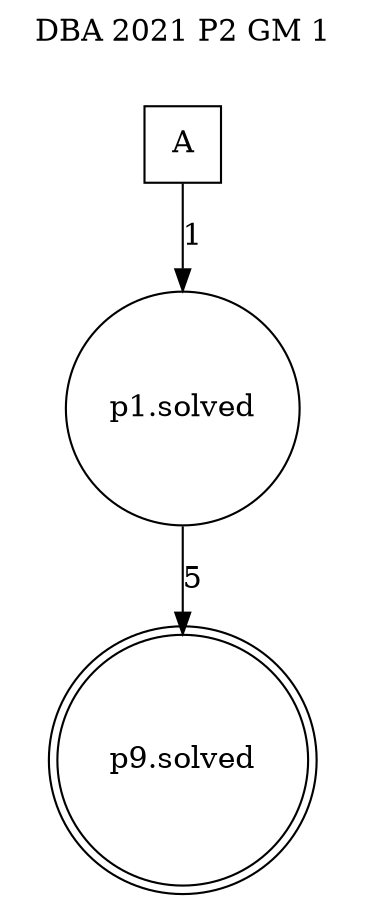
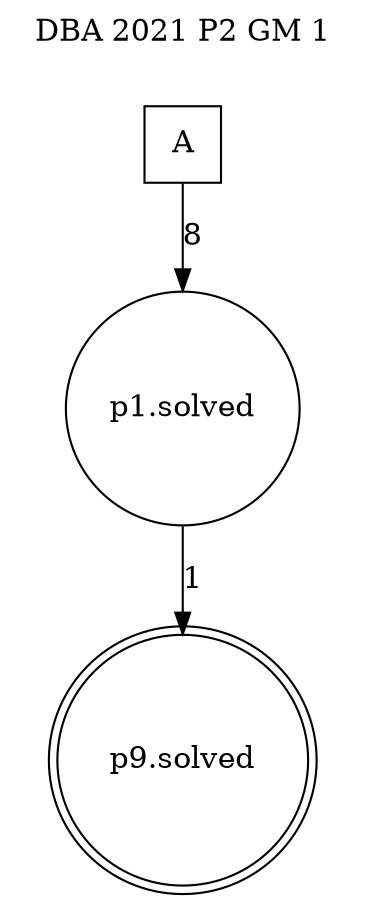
edge "A" -> "p1.solved": label "1" -> "8"
edge "p1.solved" -> "p9.solved": label "5" -> "1"
